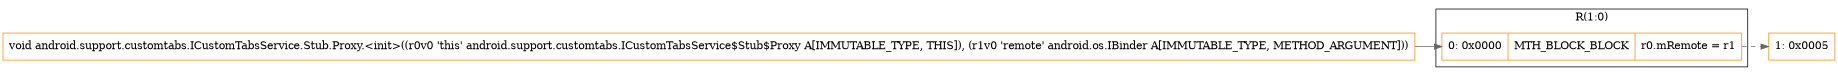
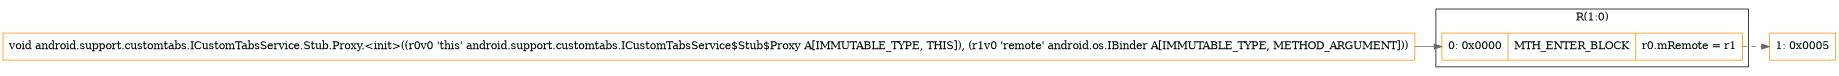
node "0: 0x0000": text "MTH_BLOCK_BLOCK" -> "MTH_ENTER_BLOCK"
